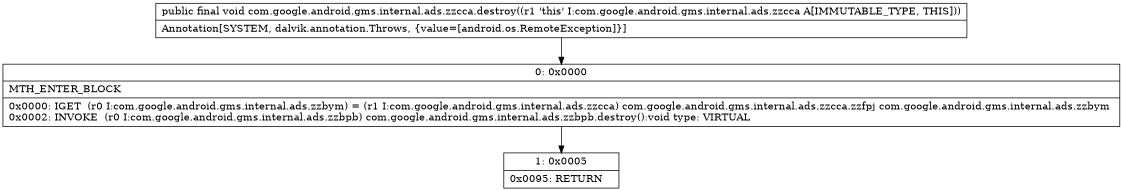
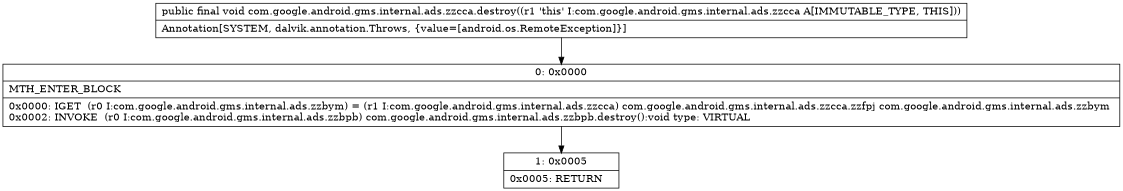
node "1: 0x0005": text "0x0095: RETURN" -> "0x0005: RETURN"
